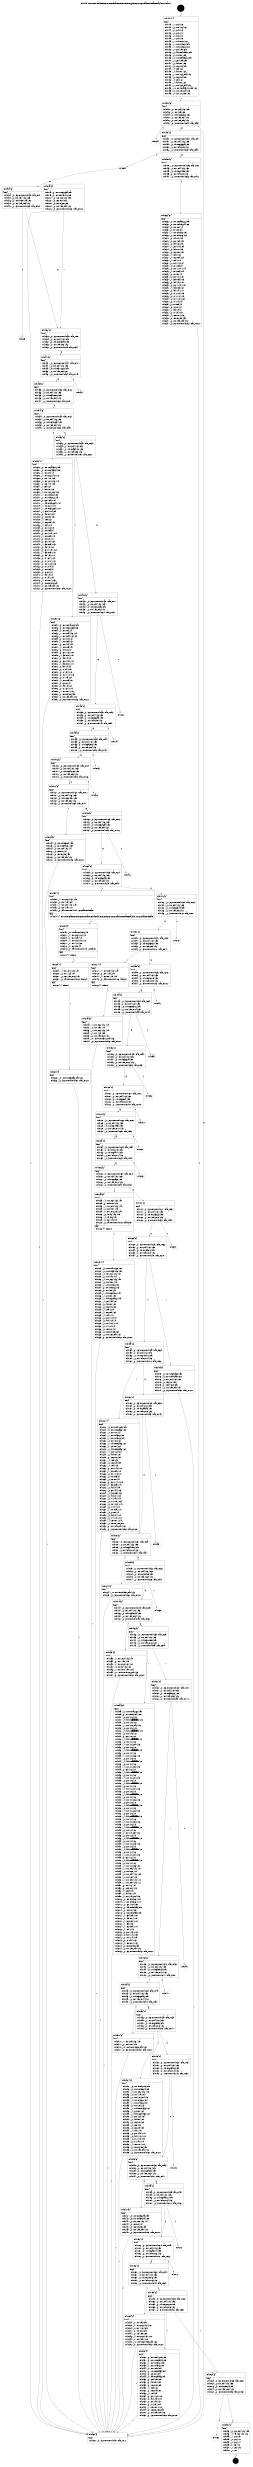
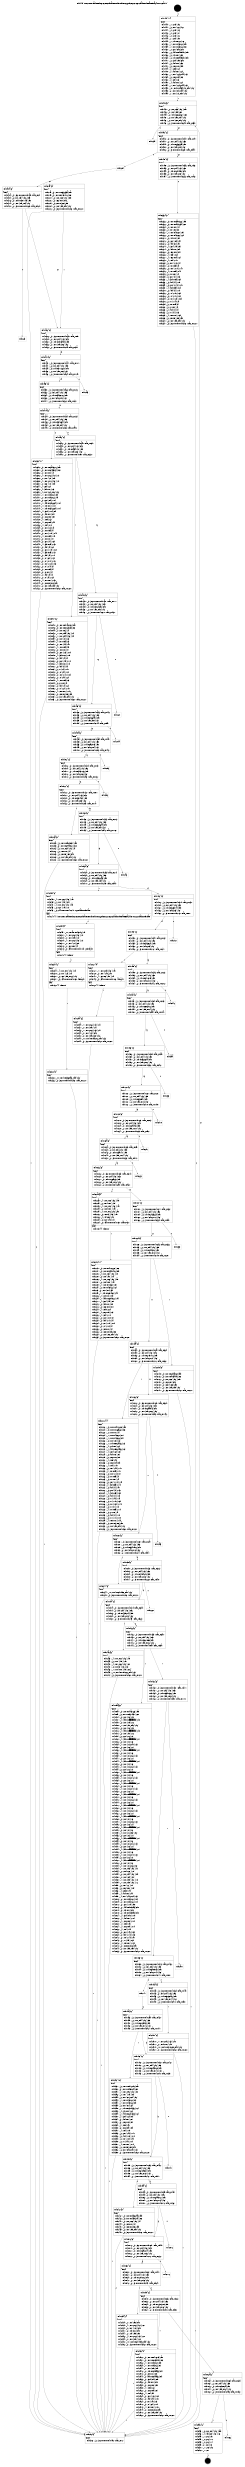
edge "0x401d8a [28]" -> "0x401da6 [28]": now "0x402741" -> "0x401da6 [28]"
